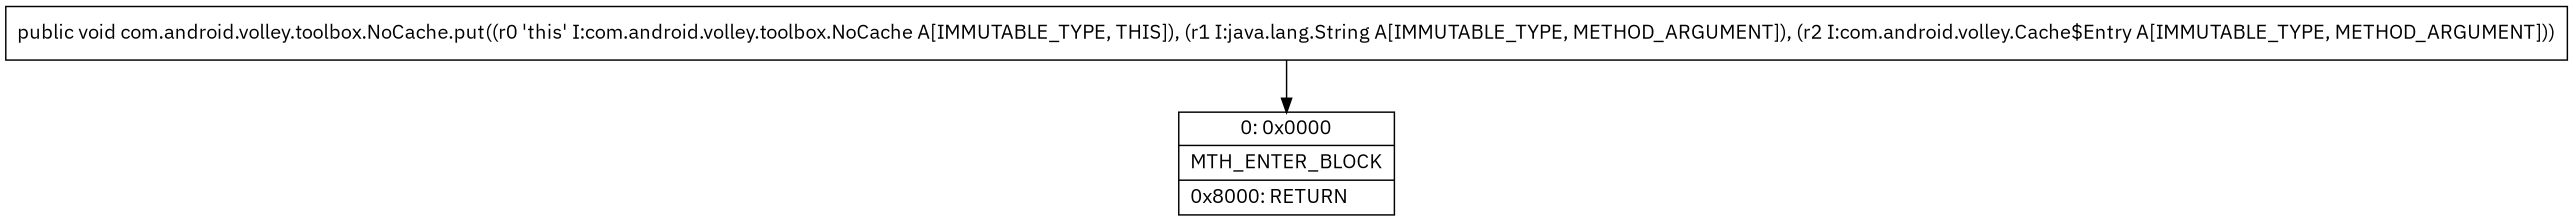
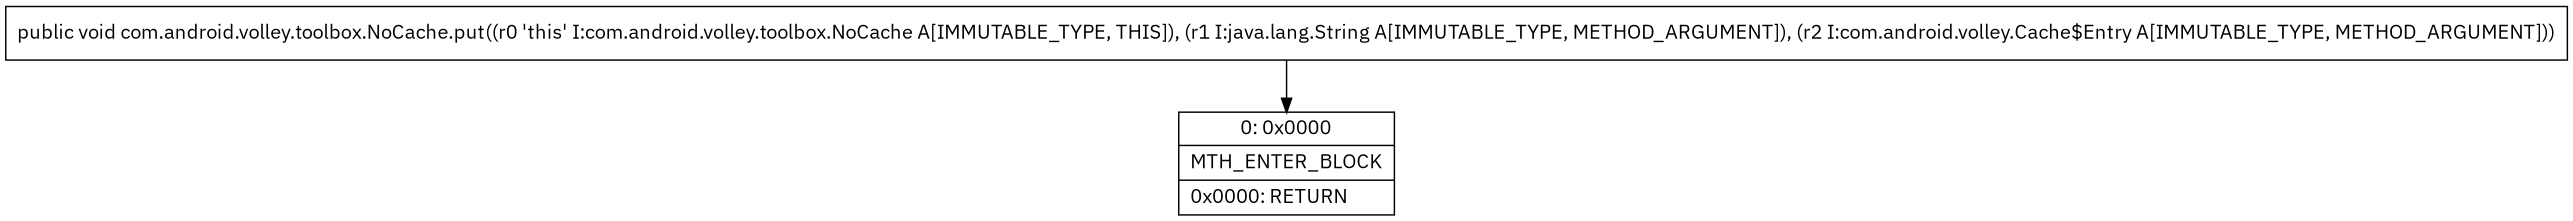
node "0: 0x0000": text "0x8000: RETURN" -> "0x0000: RETURN"
